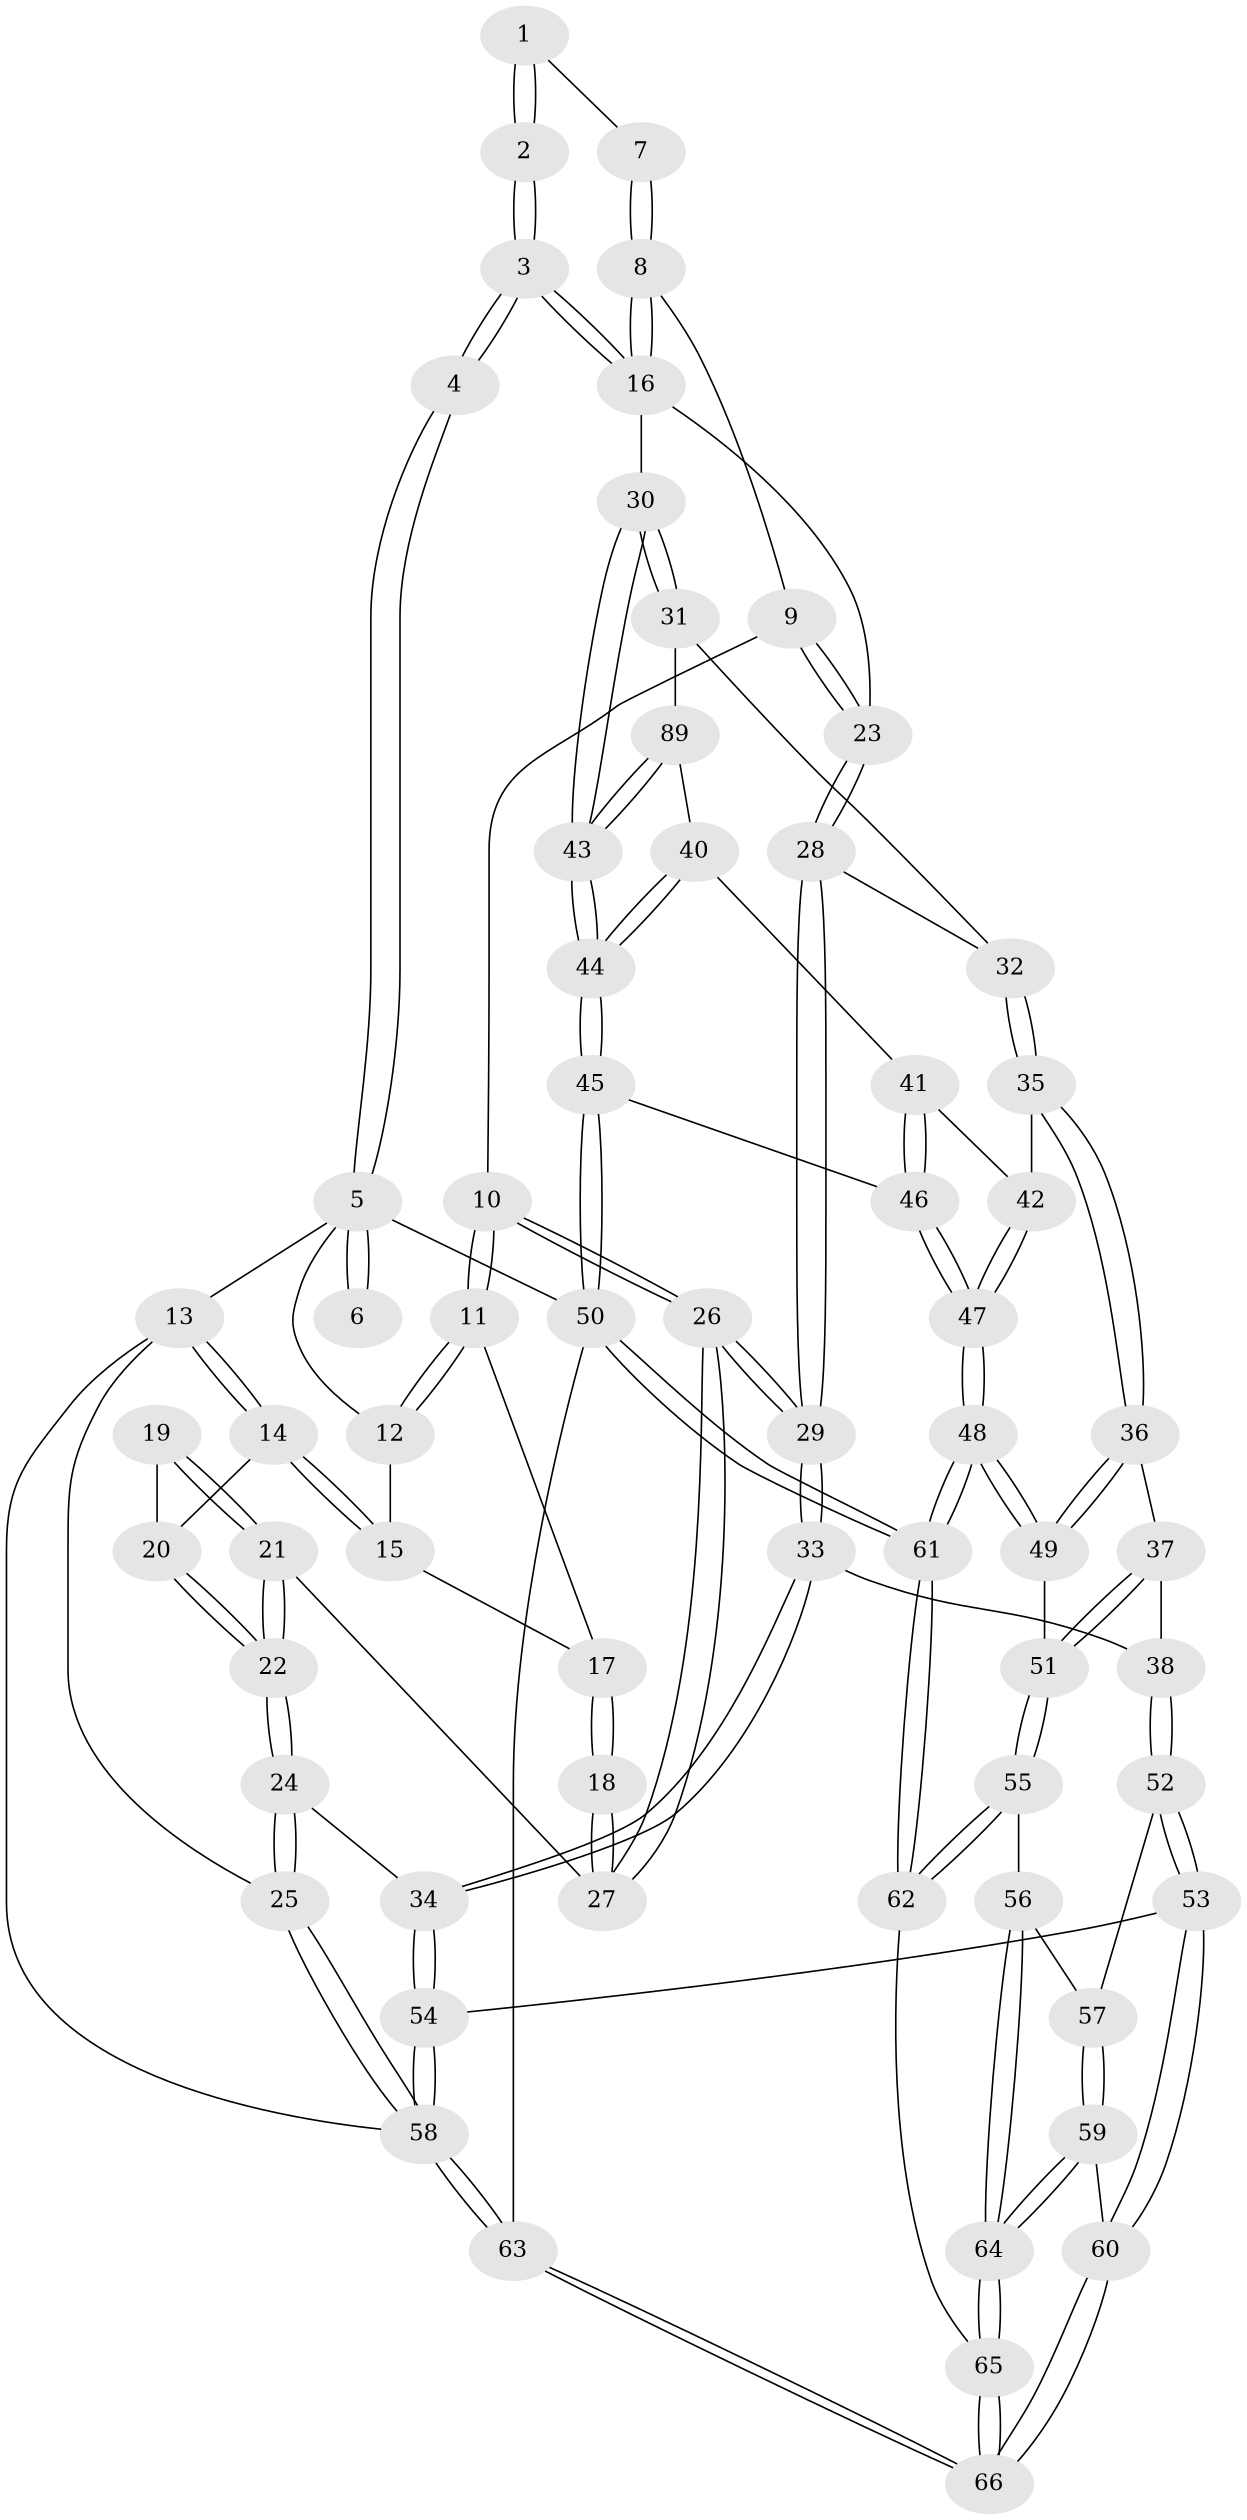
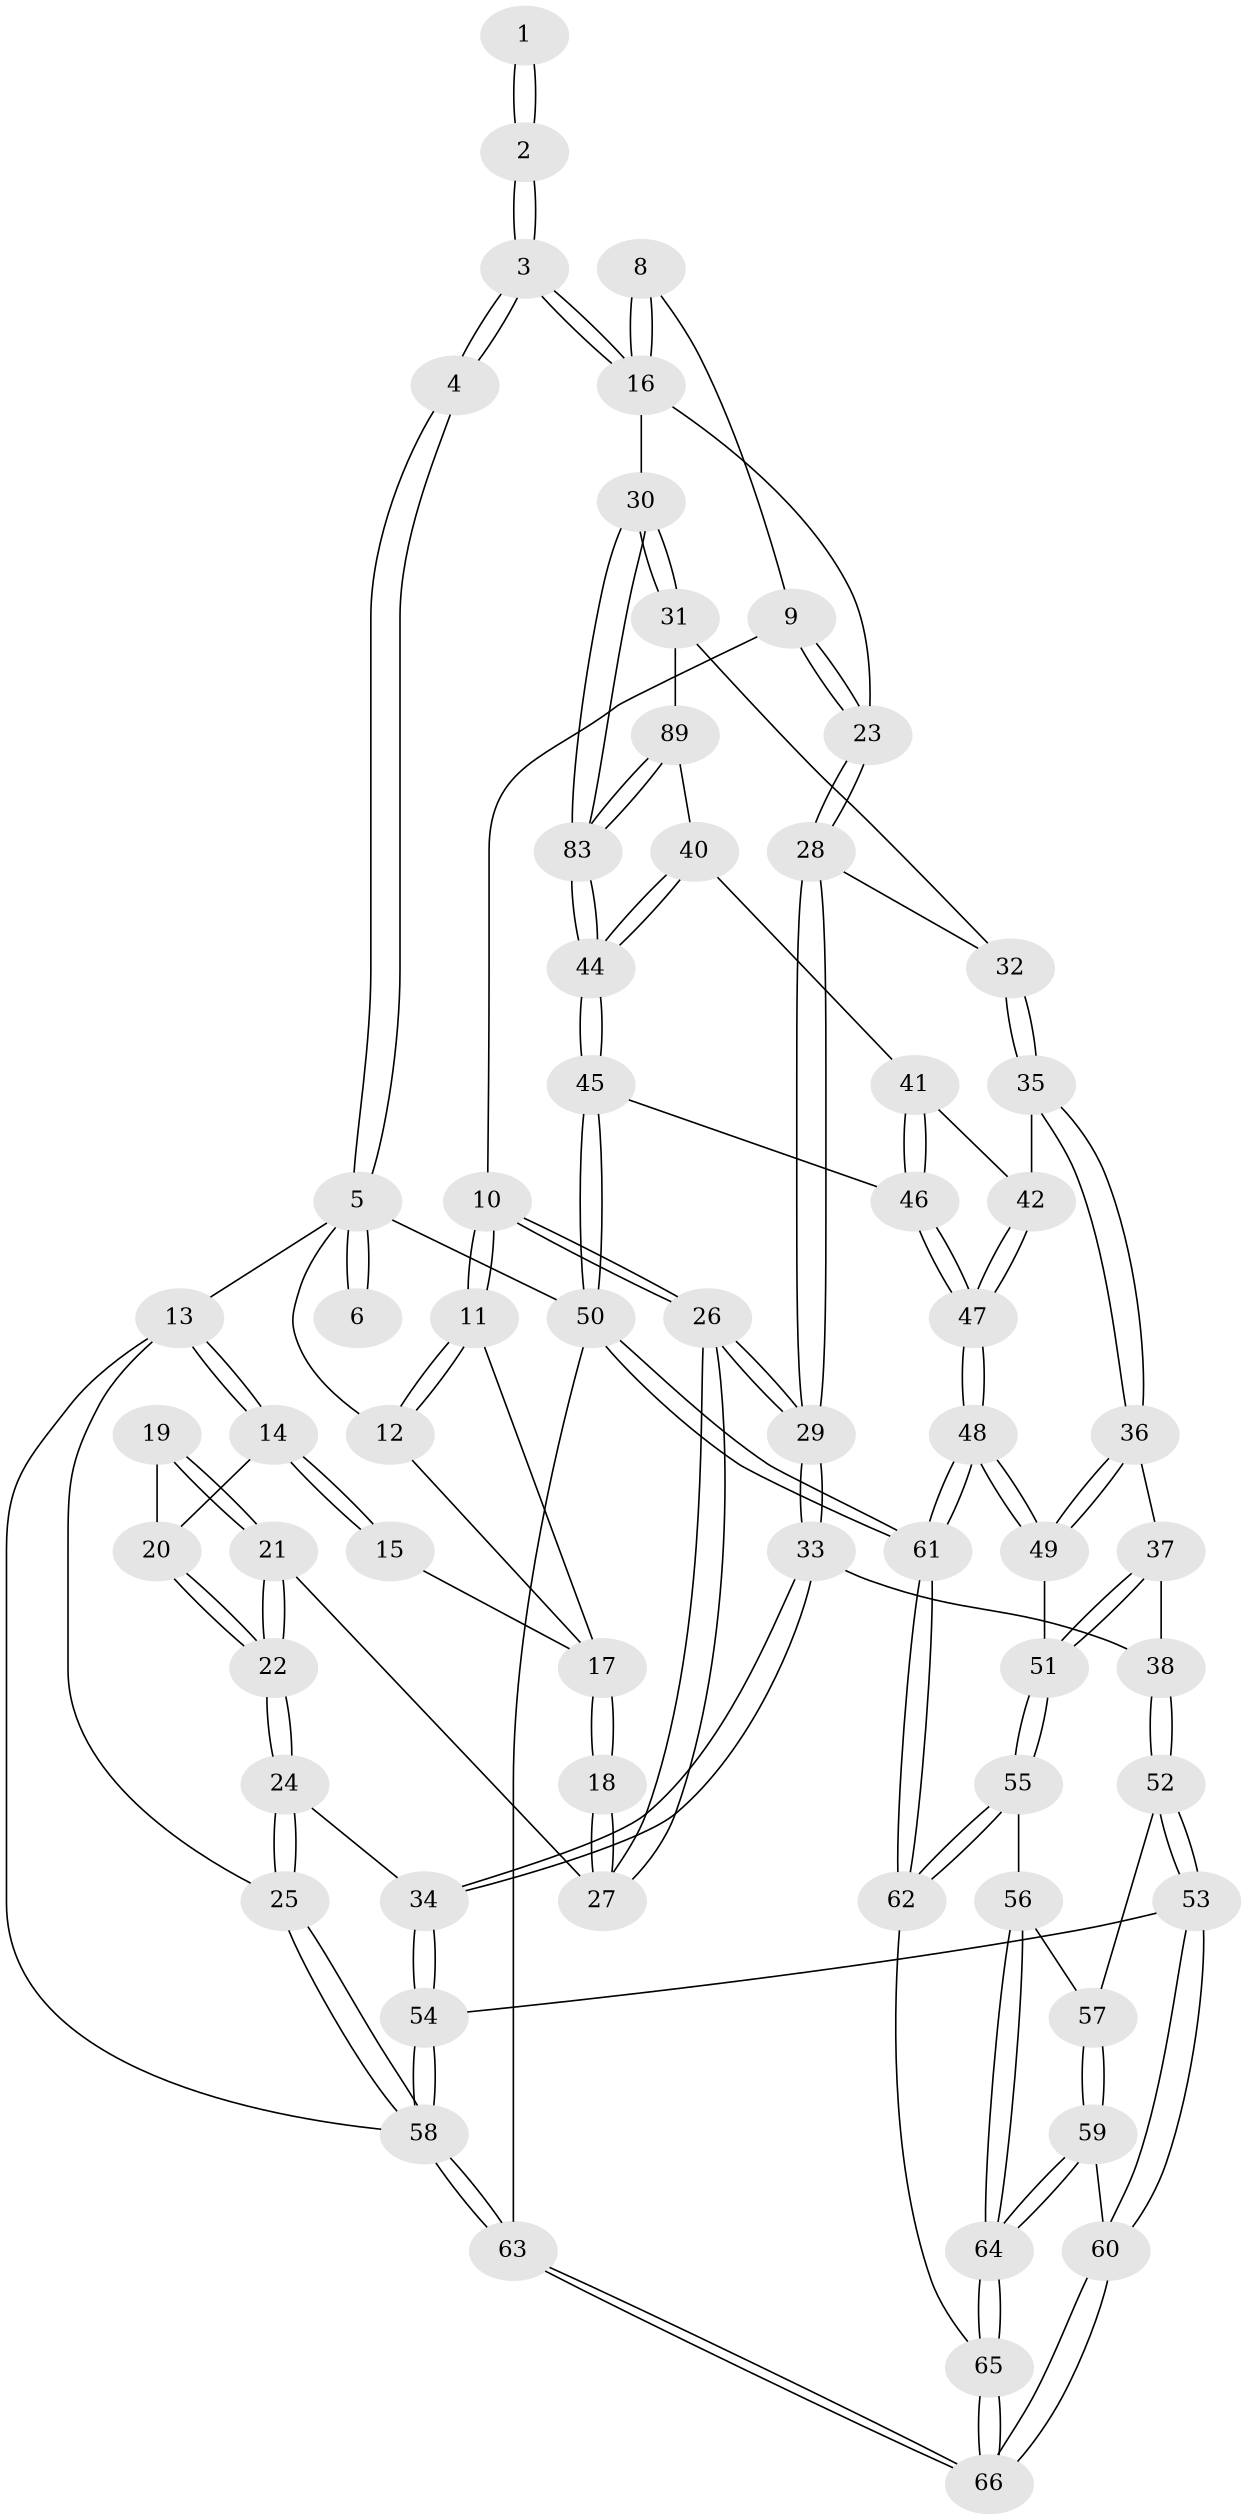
node "7": removed
node "43": label "43" -> "83"
edge "12" -- "15": now "12" -- "17"
